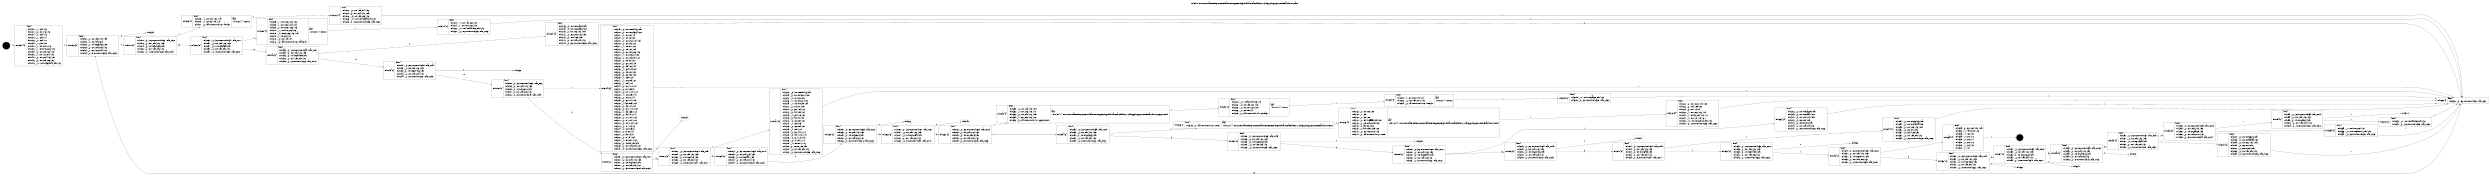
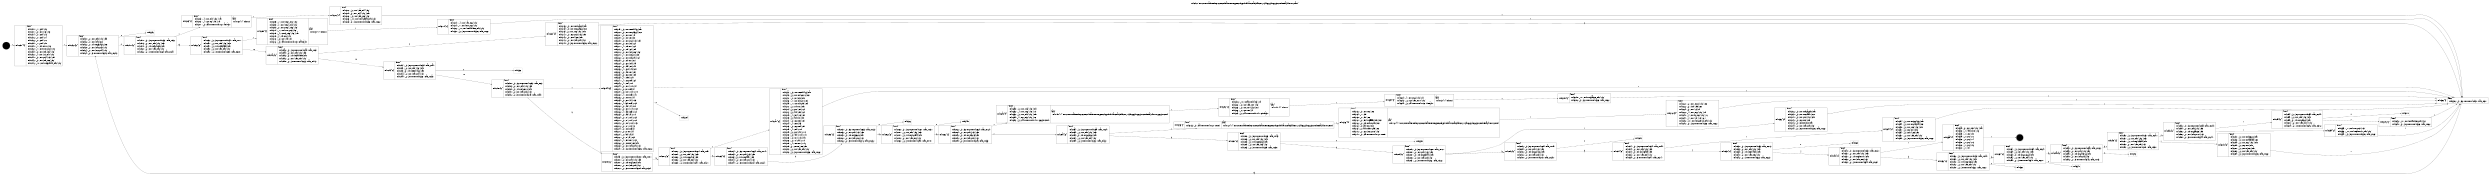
edge "0x402dfc [28]" -> "0x4032ed": now "0x4031fd [153]" -> "0x4032ed"
